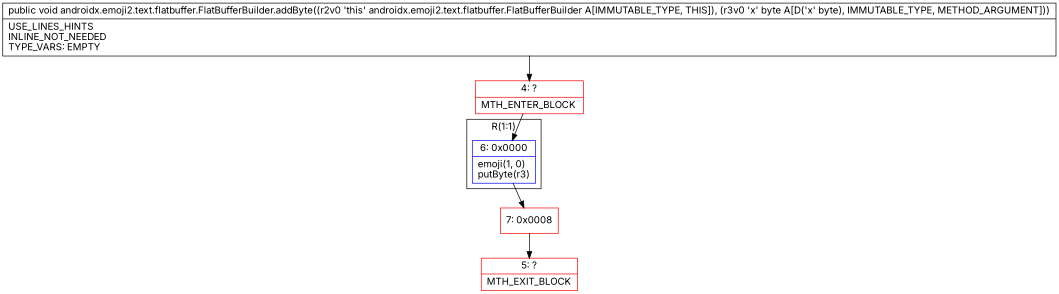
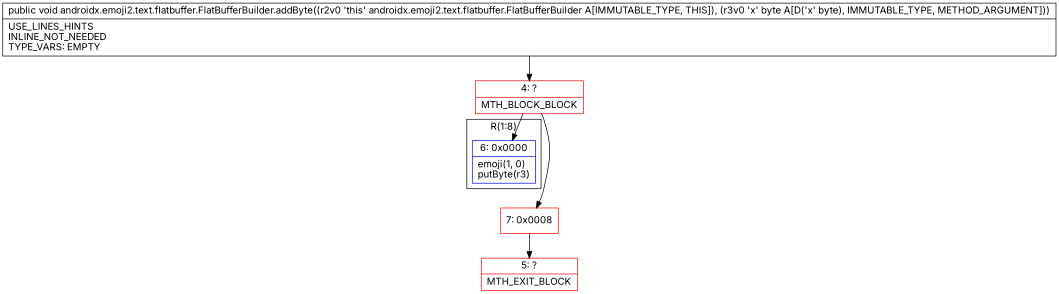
node "4: ?": text "MTH_ENTER_BLOCK" -> "MTH_BLOCK_BLOCK"
cluster "R(1:1)": label "R(1:1)" -> "R(1:8)"
edge "6: 0x0000" -> "7: 0x0008": now "4: ?" -> "7: 0x0008"
